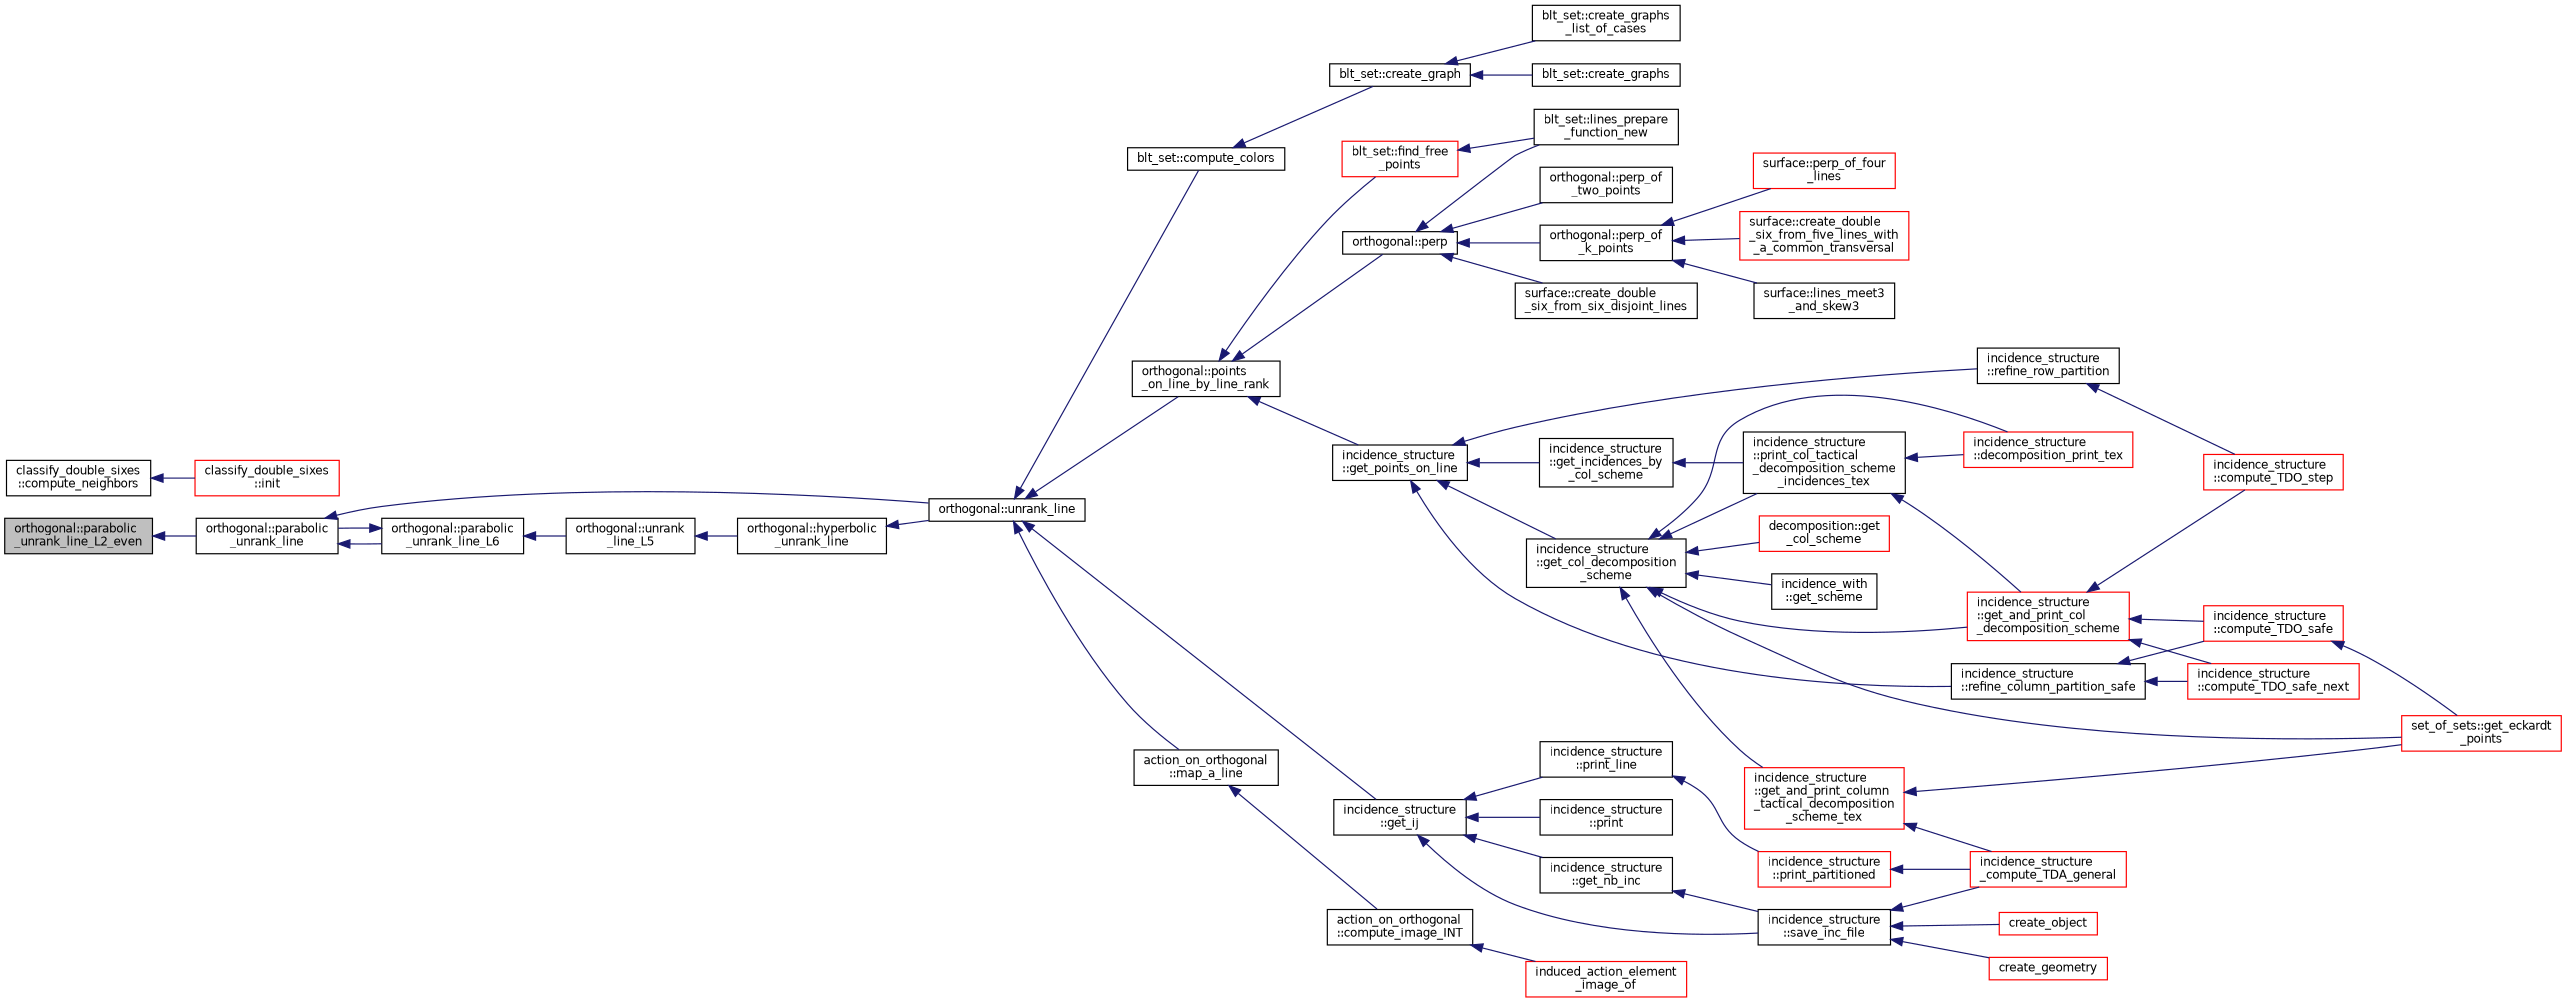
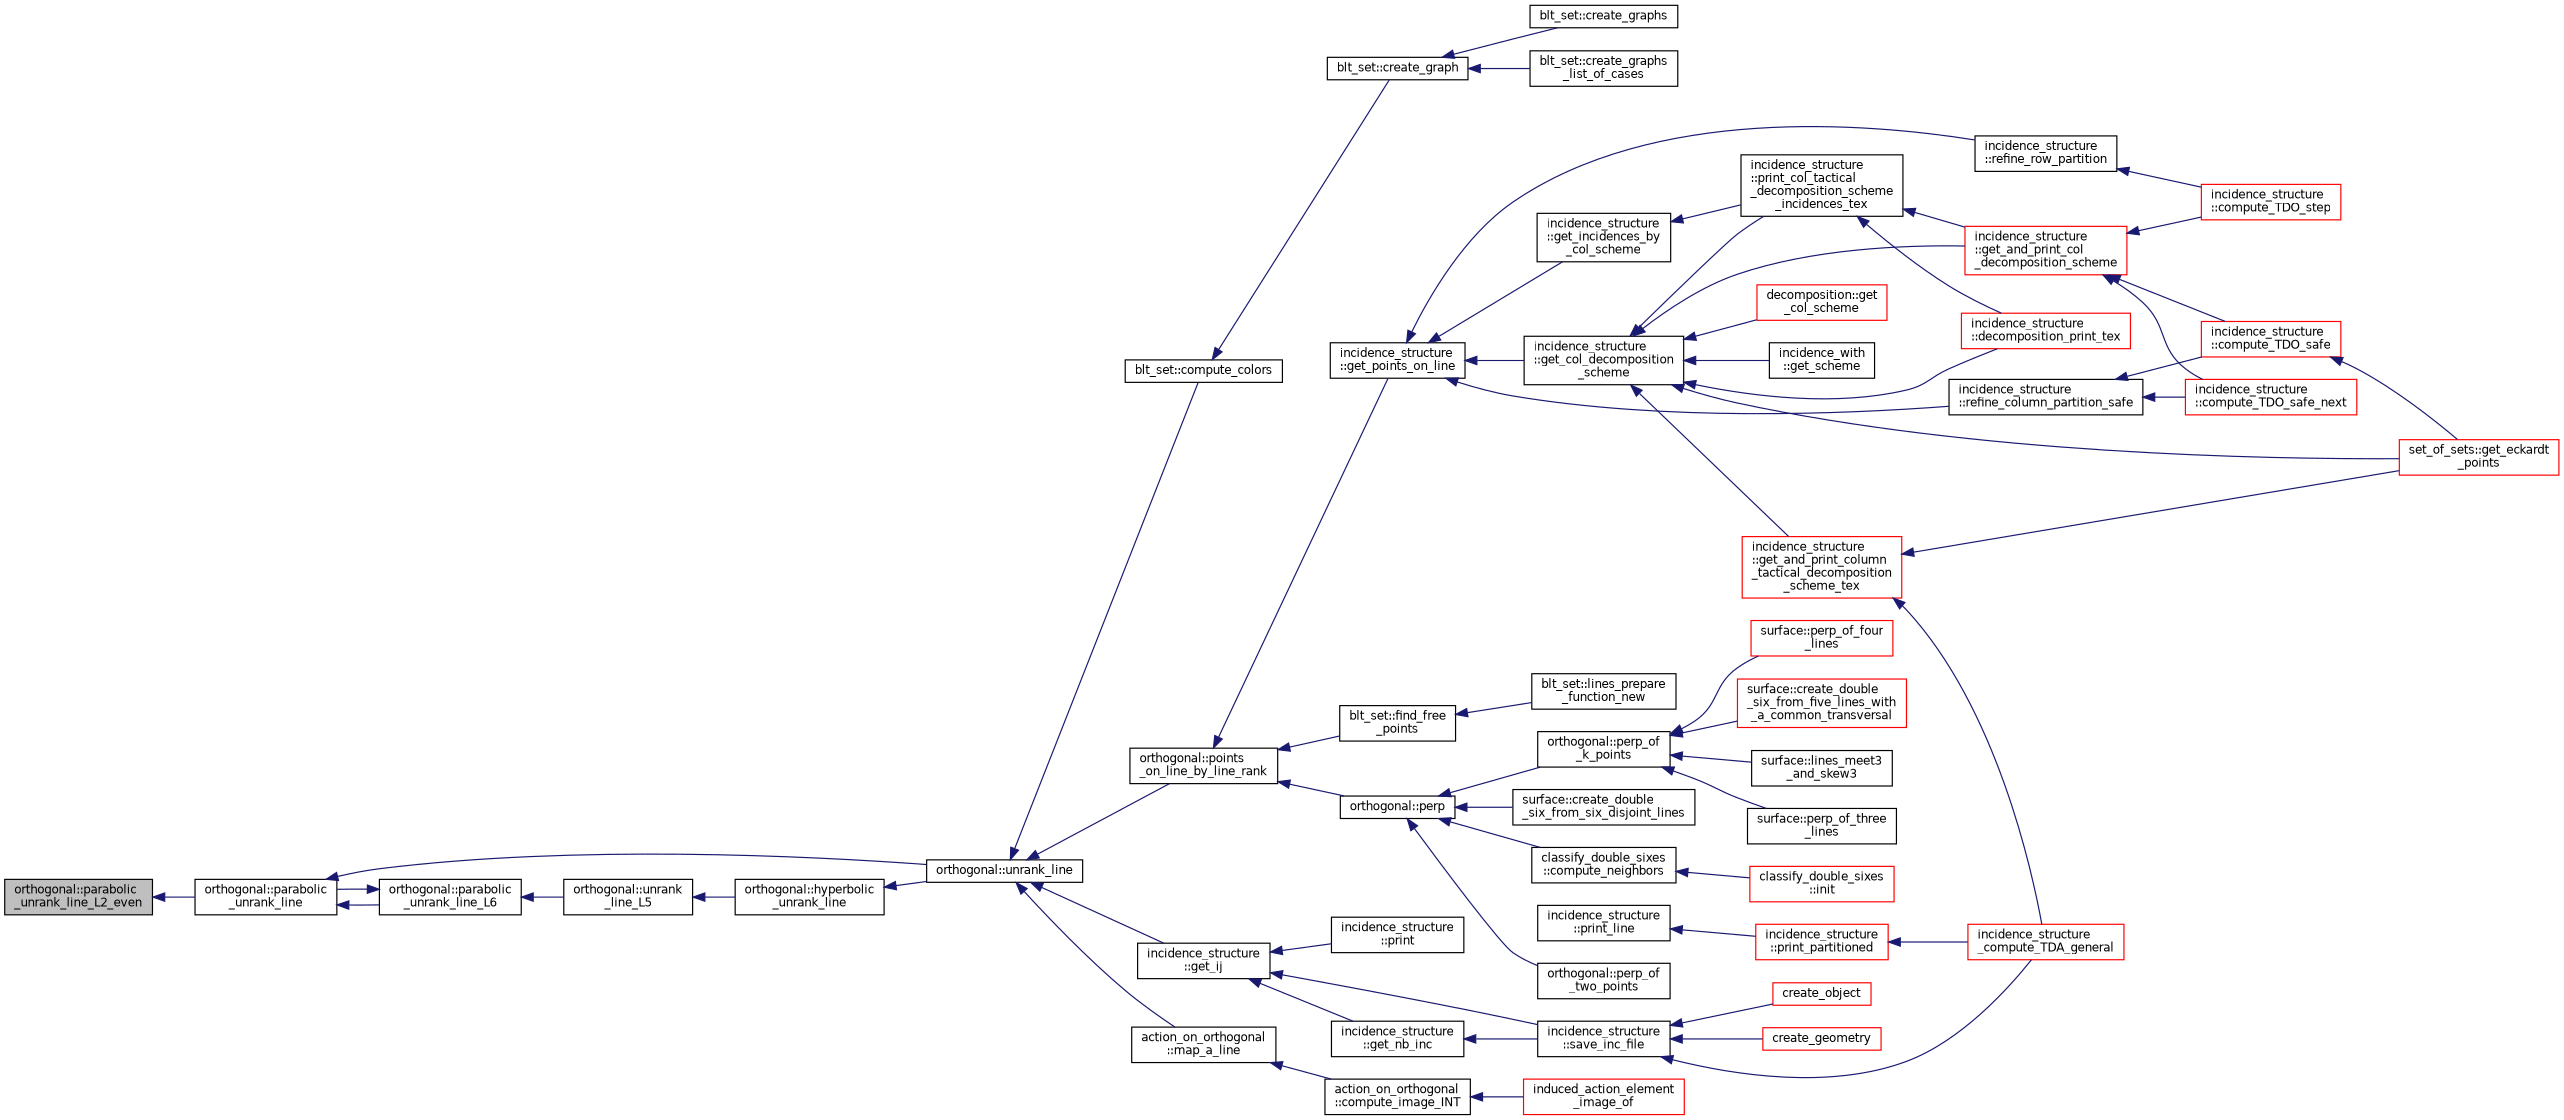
node "blt_set::find_free _points": color red -> black
edge "blt_set::lines_prepare _function_new" -> "orthogonal::perp": now "classify_double_sixes ::compute_neighbors" -> "orthogonal::perp"
edge "incidence_structure ::print_line" -> "incidence_structure ::get_ij": removed
node "surface::perp_of_three _lines": added
